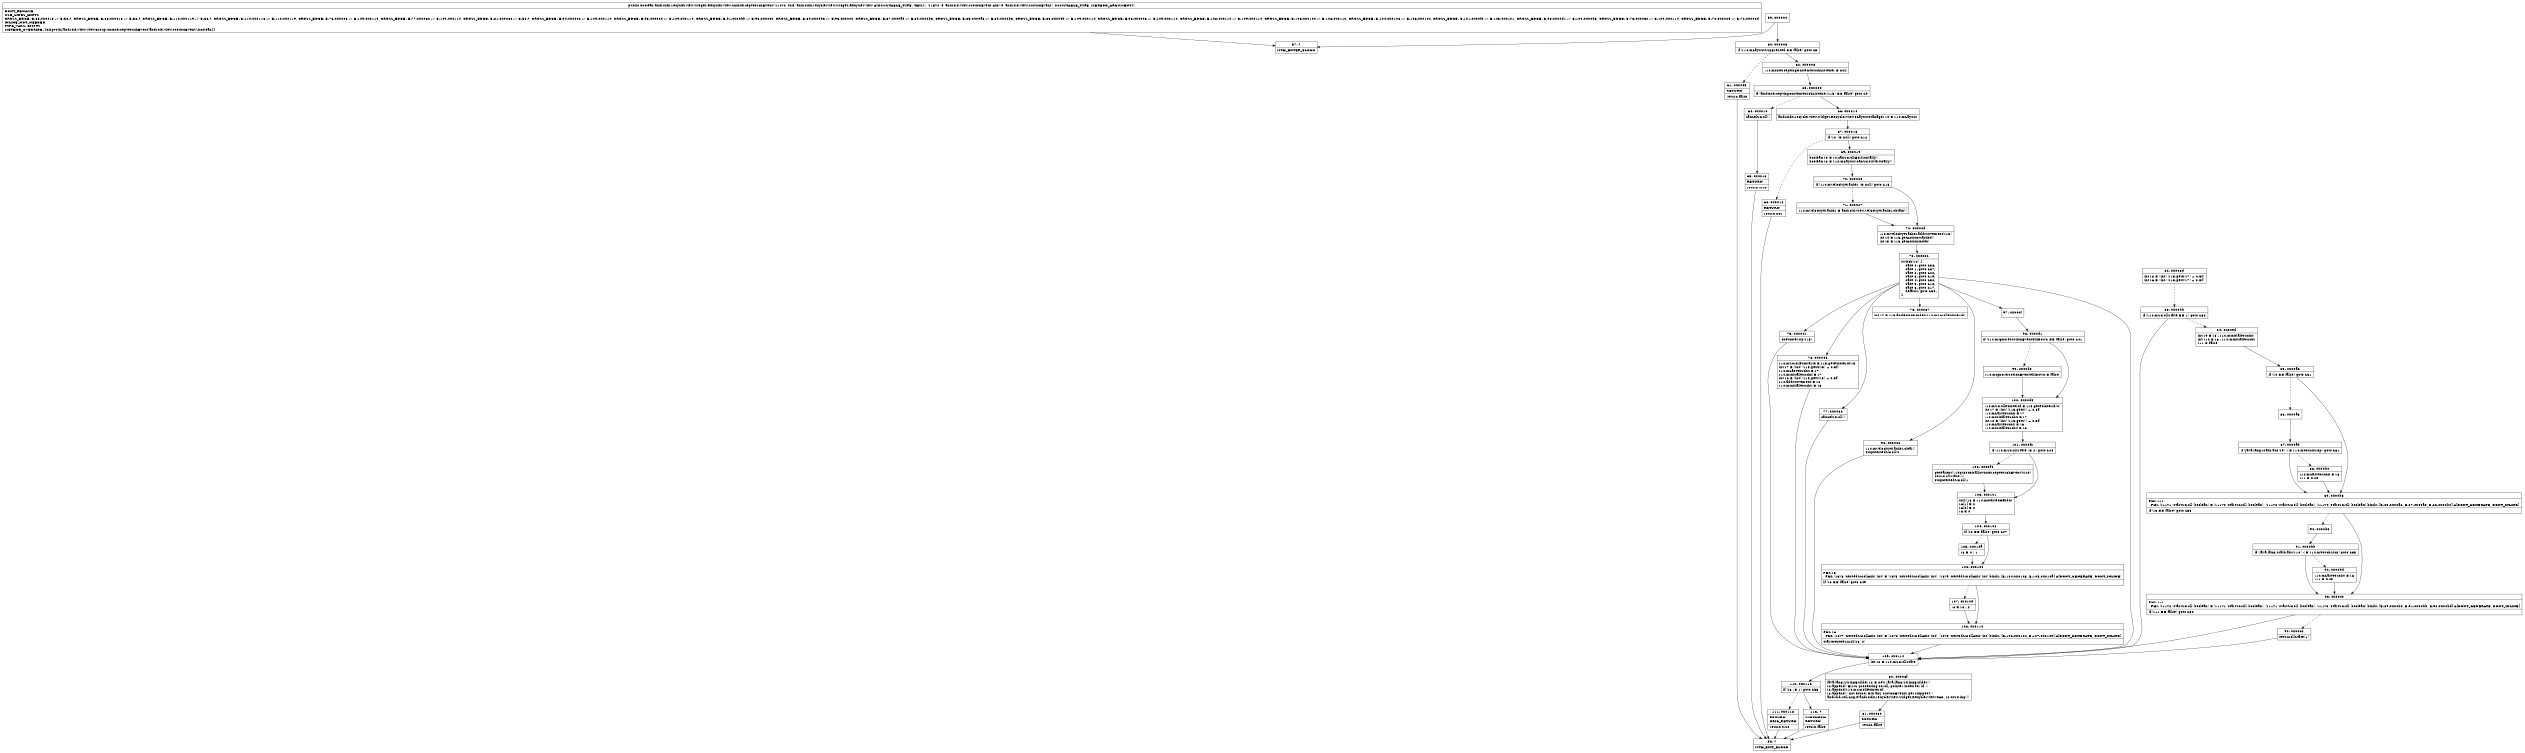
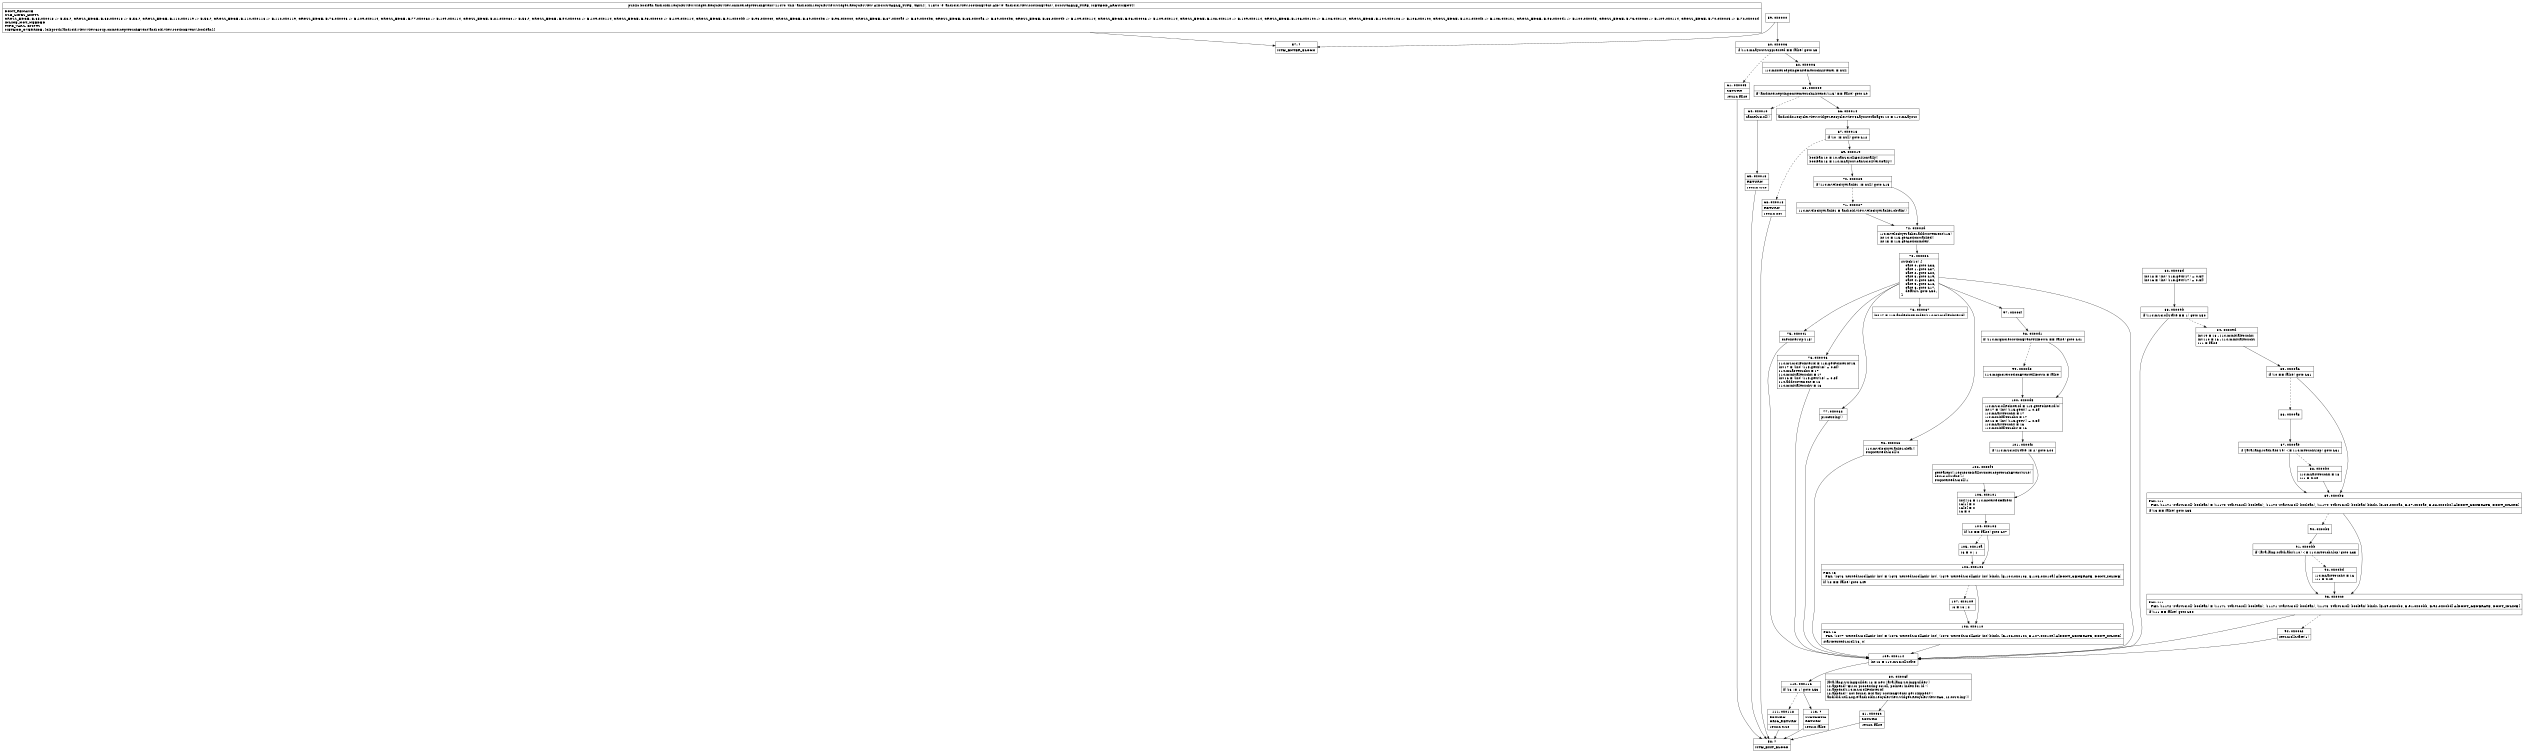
edge "82: 0x008d" -> "83: 0x009b": style dashed -> solid
node "77: 0x0062": text "cancelScroll()" -> "processing()"
edge "101: 0x00f2" -> "102: 0x00f4": removed
